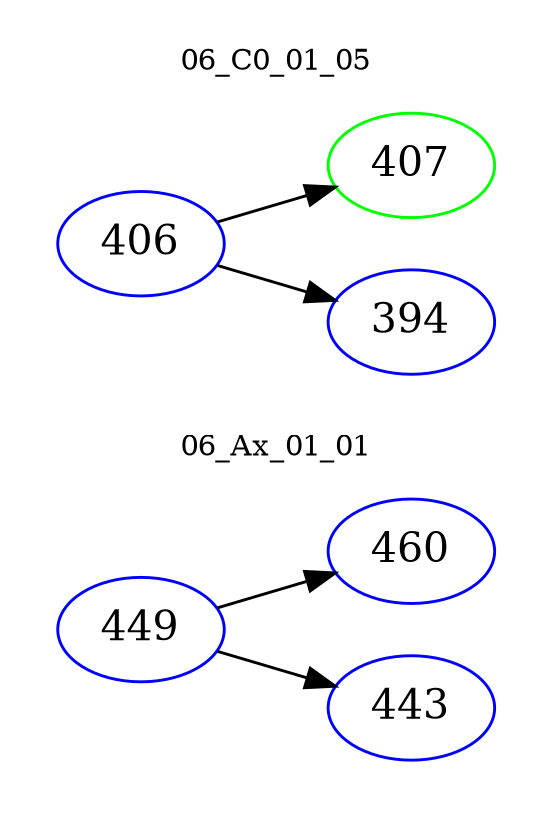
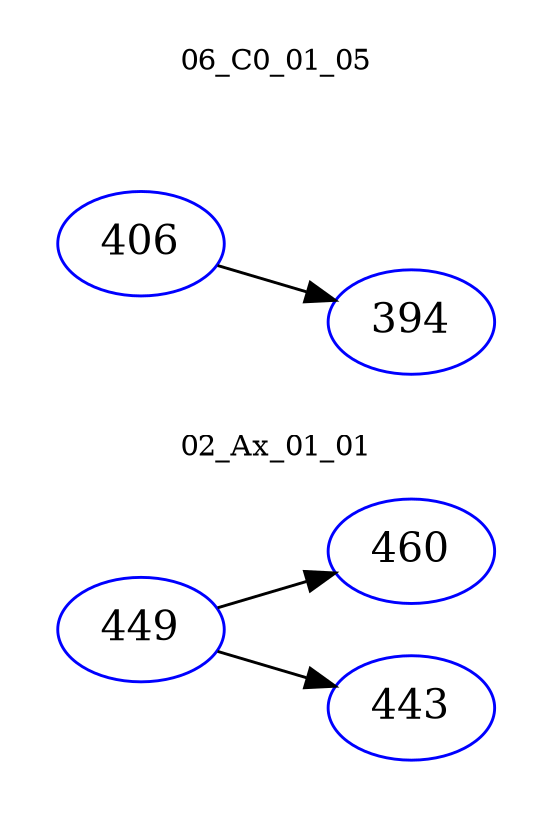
node "407": removed
cluster "06_Ax_01_01": label "06_Ax_01_01" -> "02_Ax_01_01"
